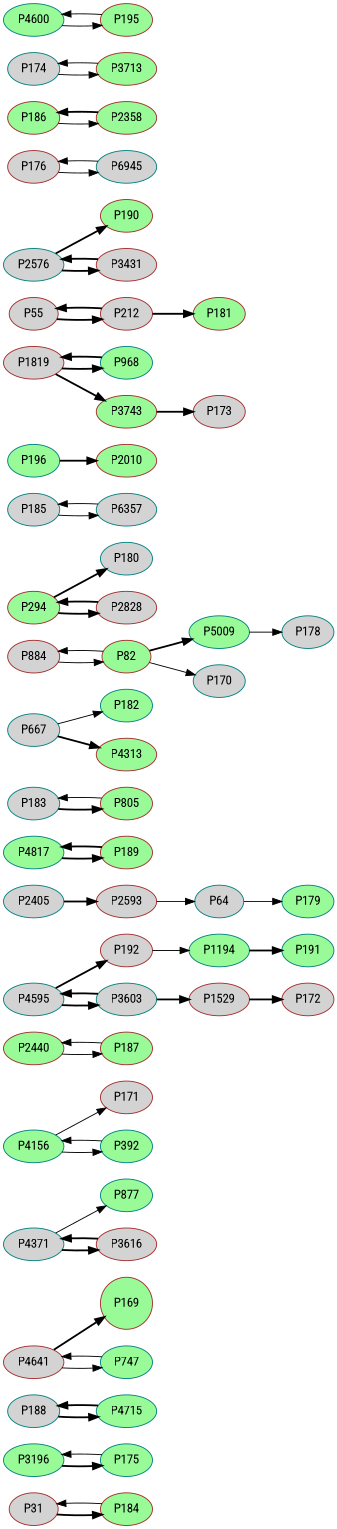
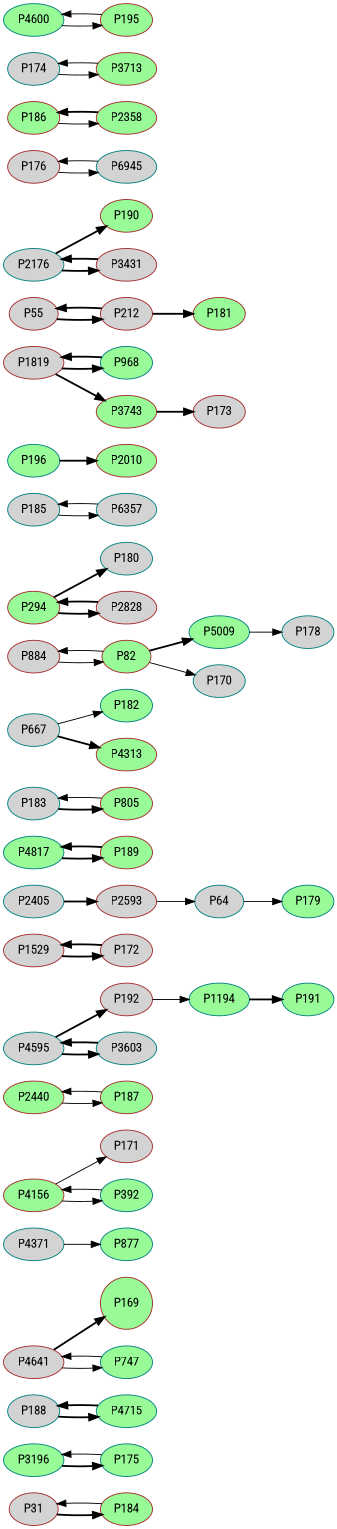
node "P2576": label "P2576" -> "P2176"
edge "P3603" -> "P1529": now "P172" -> "P1529"
node "P4156": color teal -> brown
node "P3616": removed
